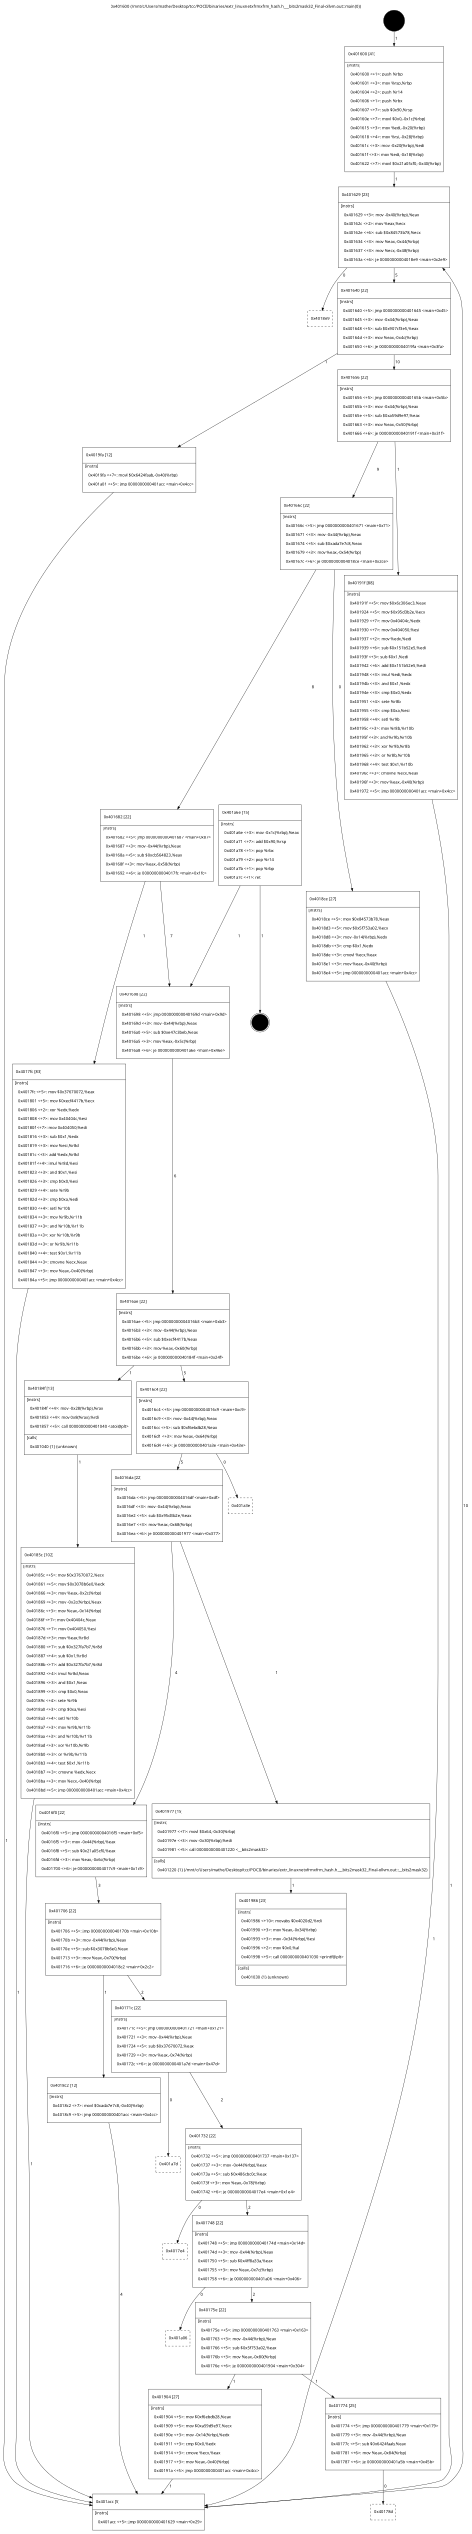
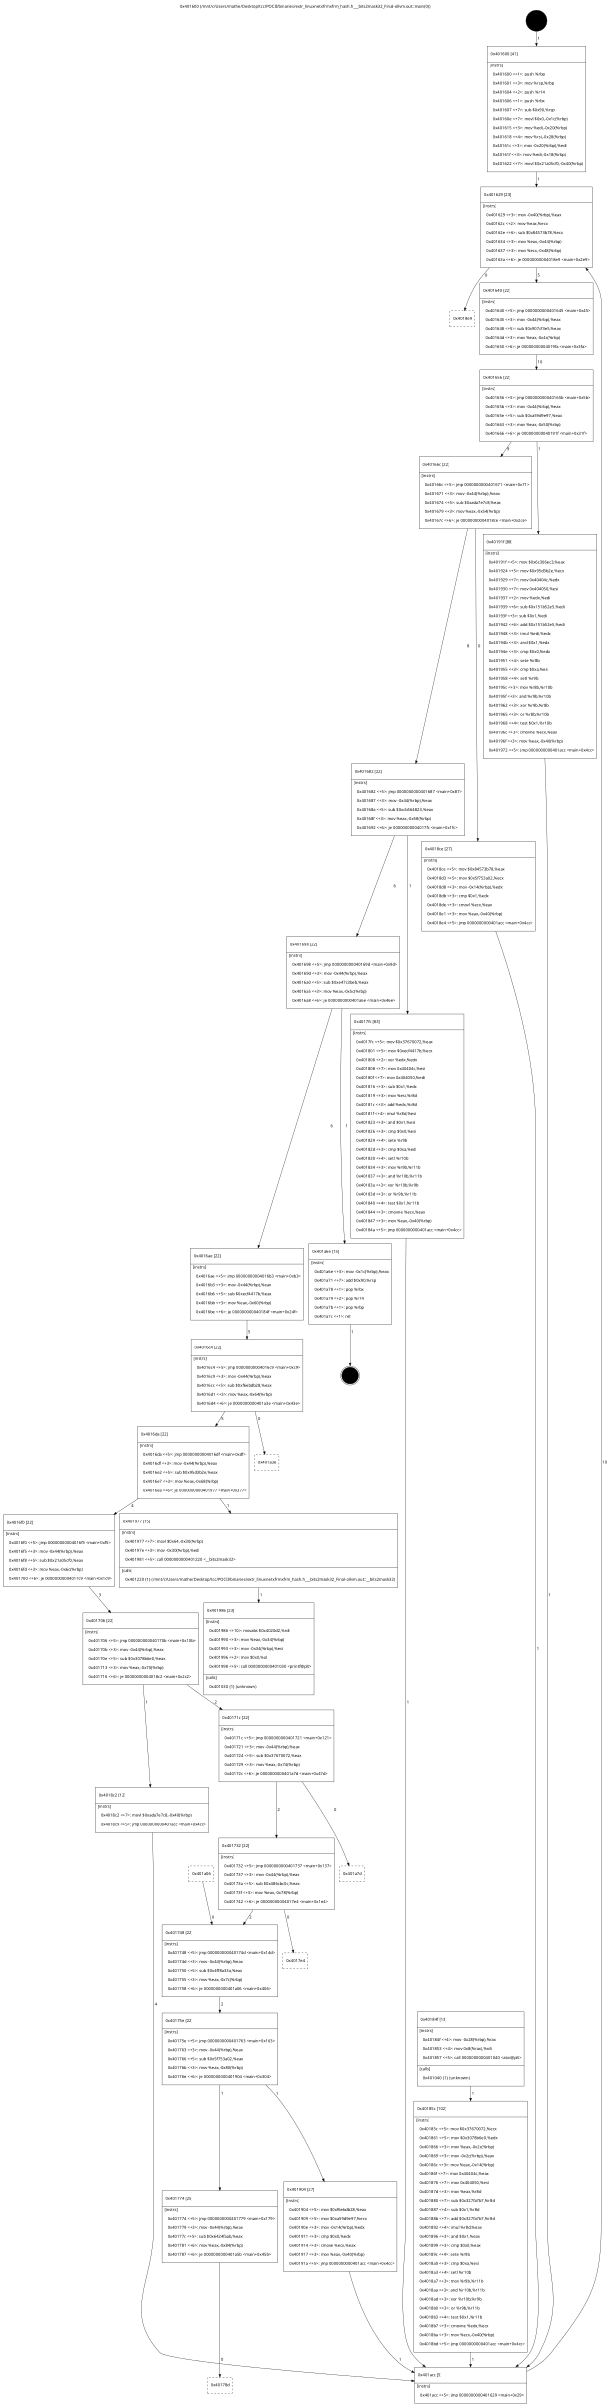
node "0x4019fa [12]": removed
edge "0x401a6e [15]" -> "0x401698 [22]": reversed
edge "0x401682 [22]" -> "0x401698 [22]": label " 7" -> " 6"
edge "0x4016ae [22]" -> "0x40184f [13]": removed, label "1"
edge "0x401748 [22]" -> "0x401a06": reversed
